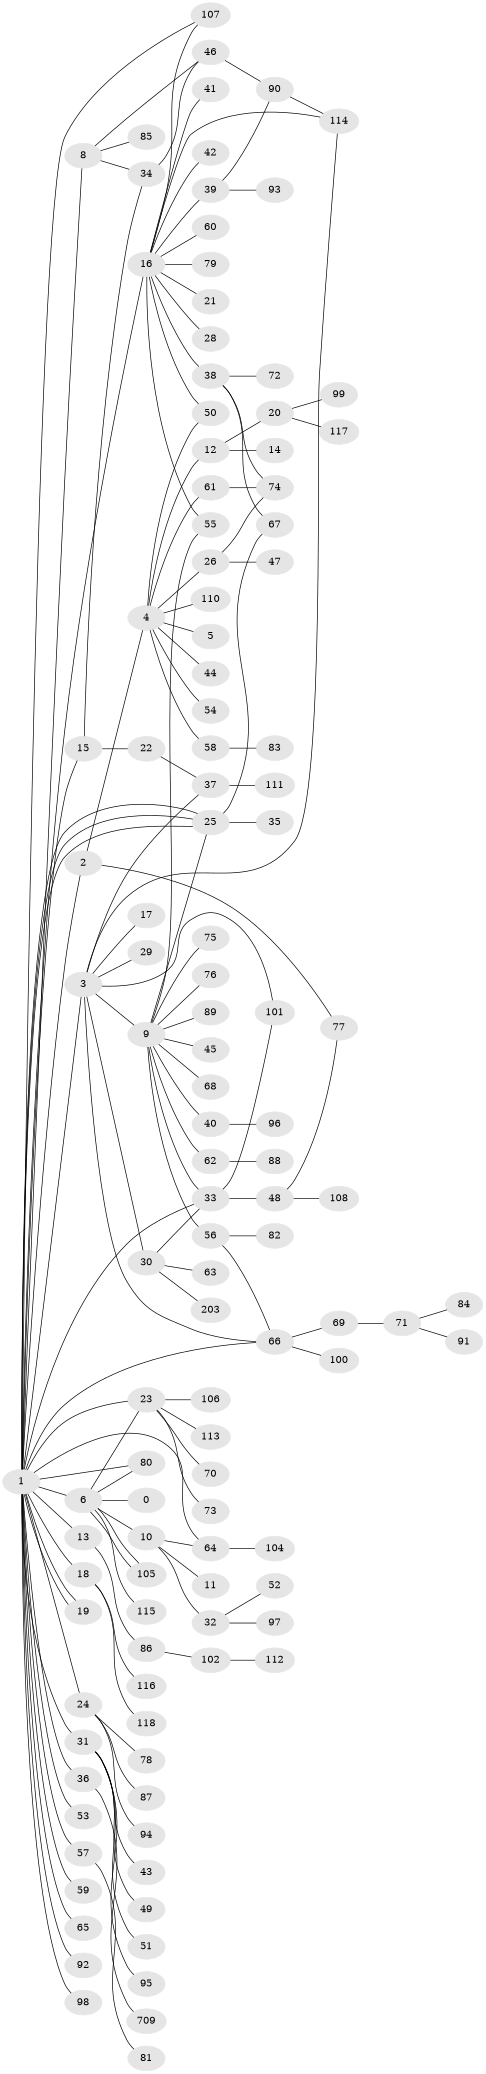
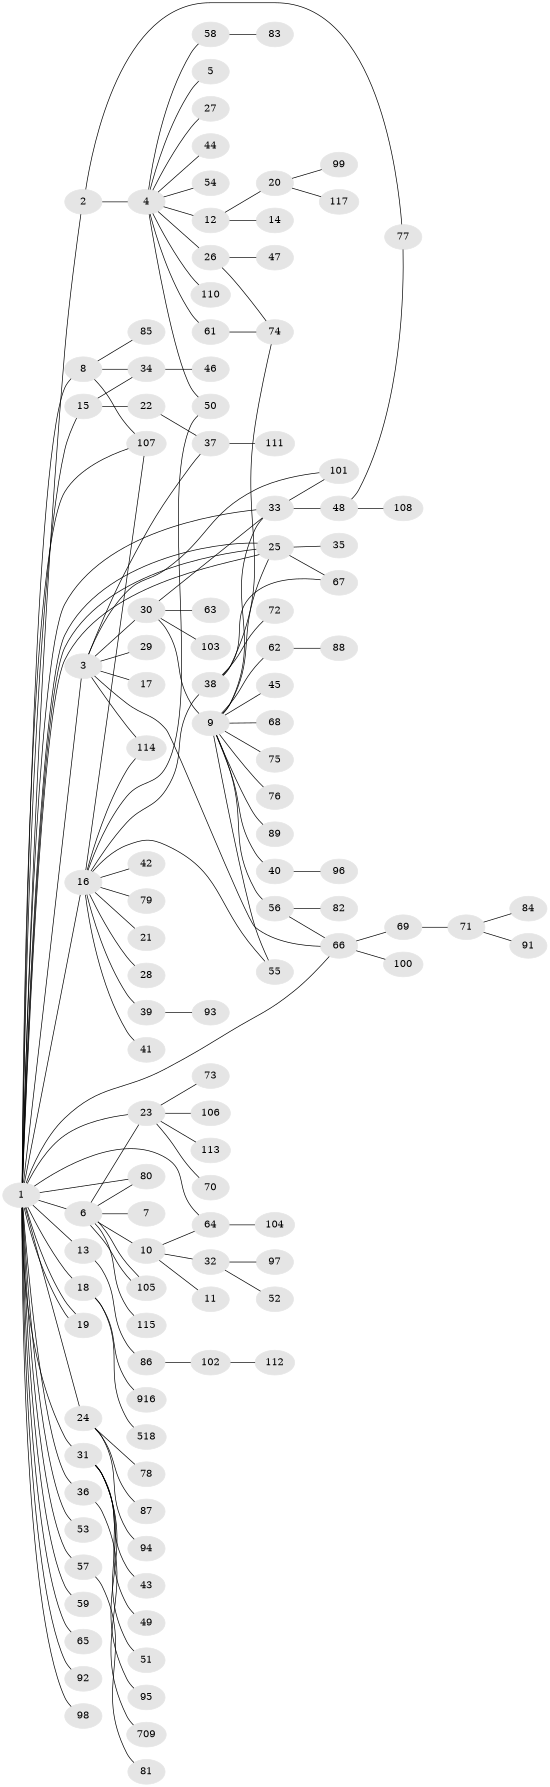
node "90": removed
edge "46" -- "8": now "107" -- "8"
node "27": added
node "60": removed
edge "3" -- "9": now "30" -- "9"
node "203": label "203" -> "103"
node "0": label "0" -> "7"
node "116": label "116" -> "916"
node "118": label "118" -> "518"
